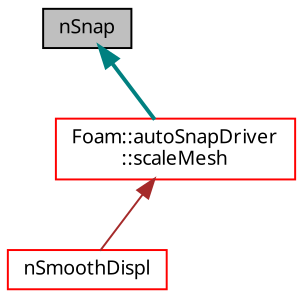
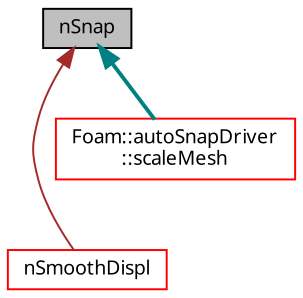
edge "nSmoothDispl" -> "Foam::autoSnapDriver ::scaleMesh": now "nSmoothDispl" -> "nSnap"
